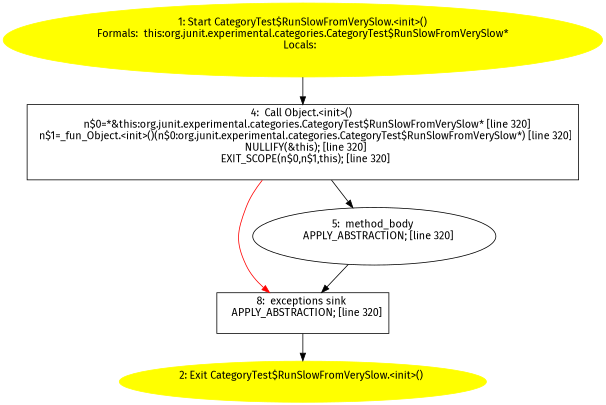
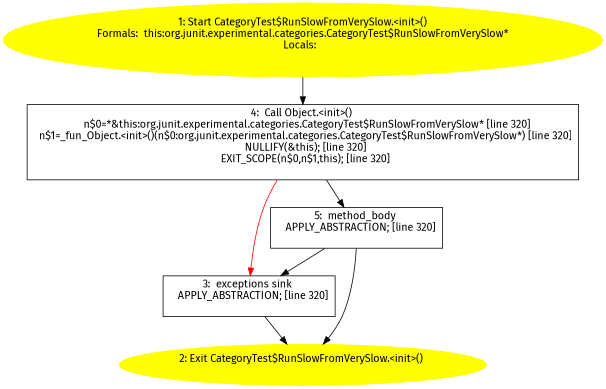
node "5:  method_body APPLY_ABSTRACTION; [line 320]": shape ellipse -> box
edge "5:  method_body APPLY_ABSTRACTION; [line 320]" -> "2: Exit CategoryTest$RunSlowFromVerySlow.<init>()": added
node "8:  exceptions sink APPLY_ABSTRACTION; [line 320]": label "8:  exceptions sink APPLY_ABSTRACTION; [line 320]" -> "3:  exceptions sink APPLY_ABSTRACTION; [line 320]"
